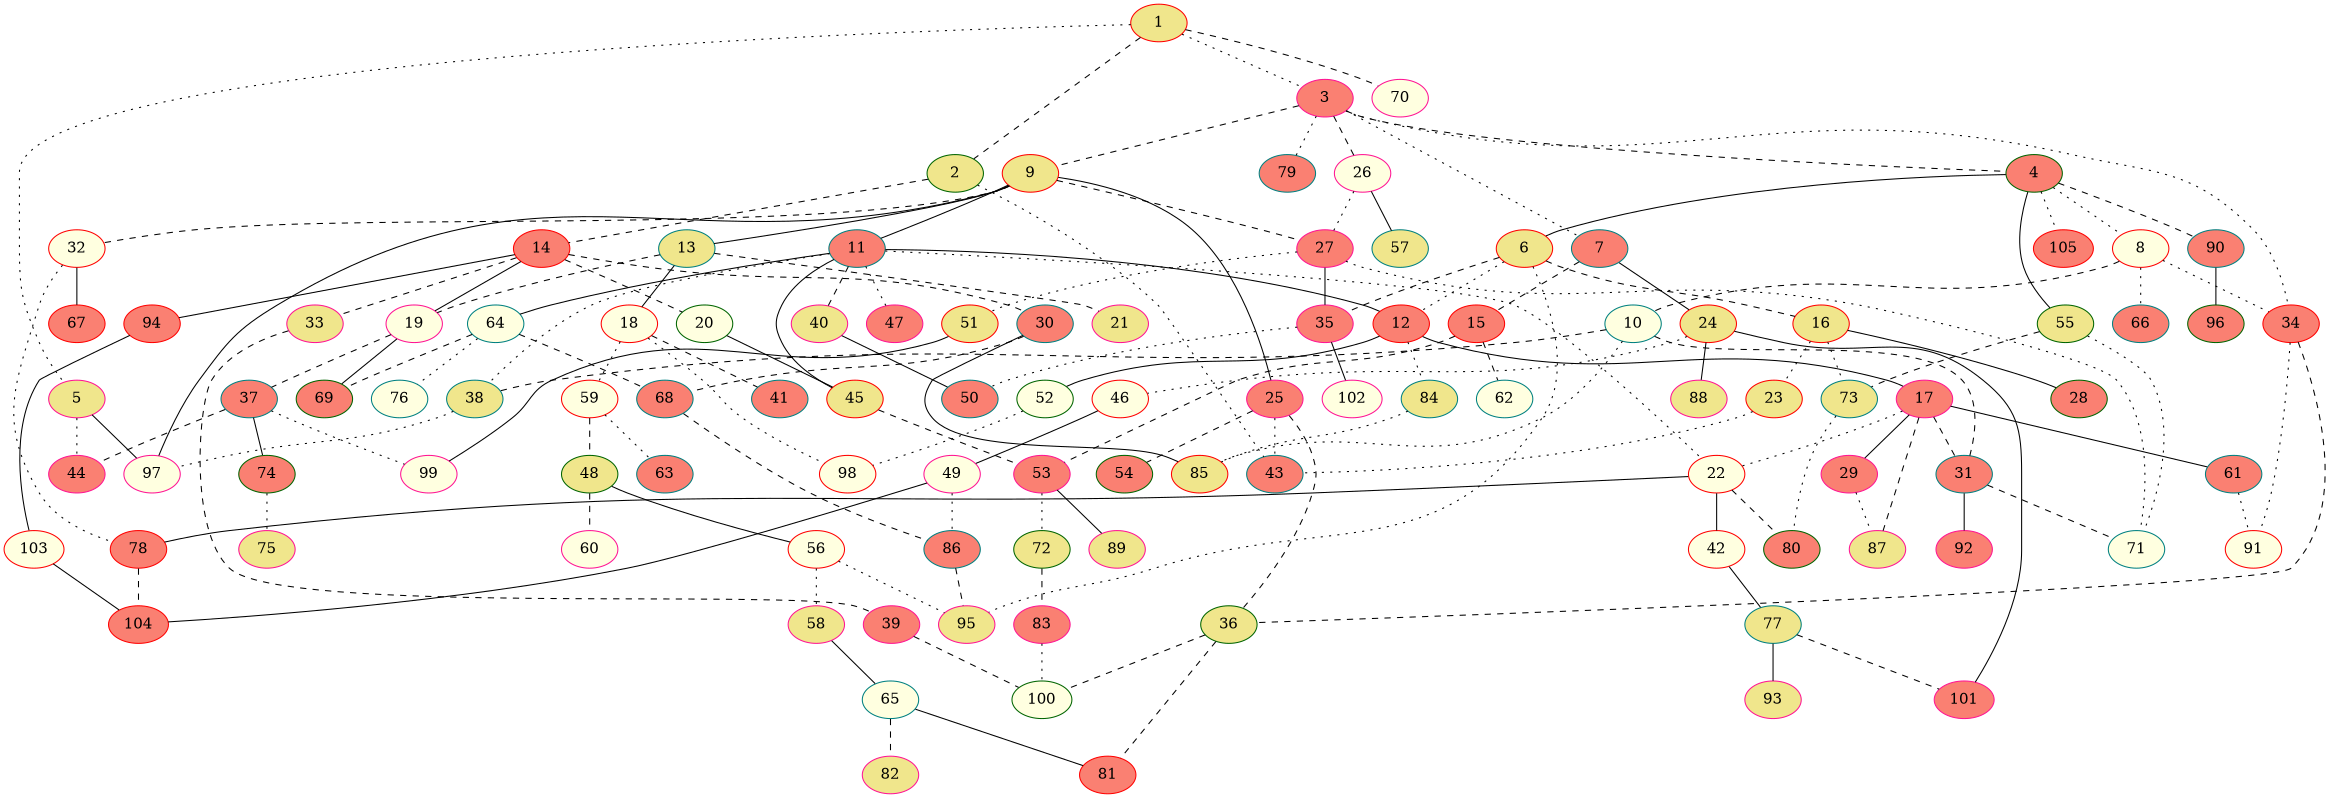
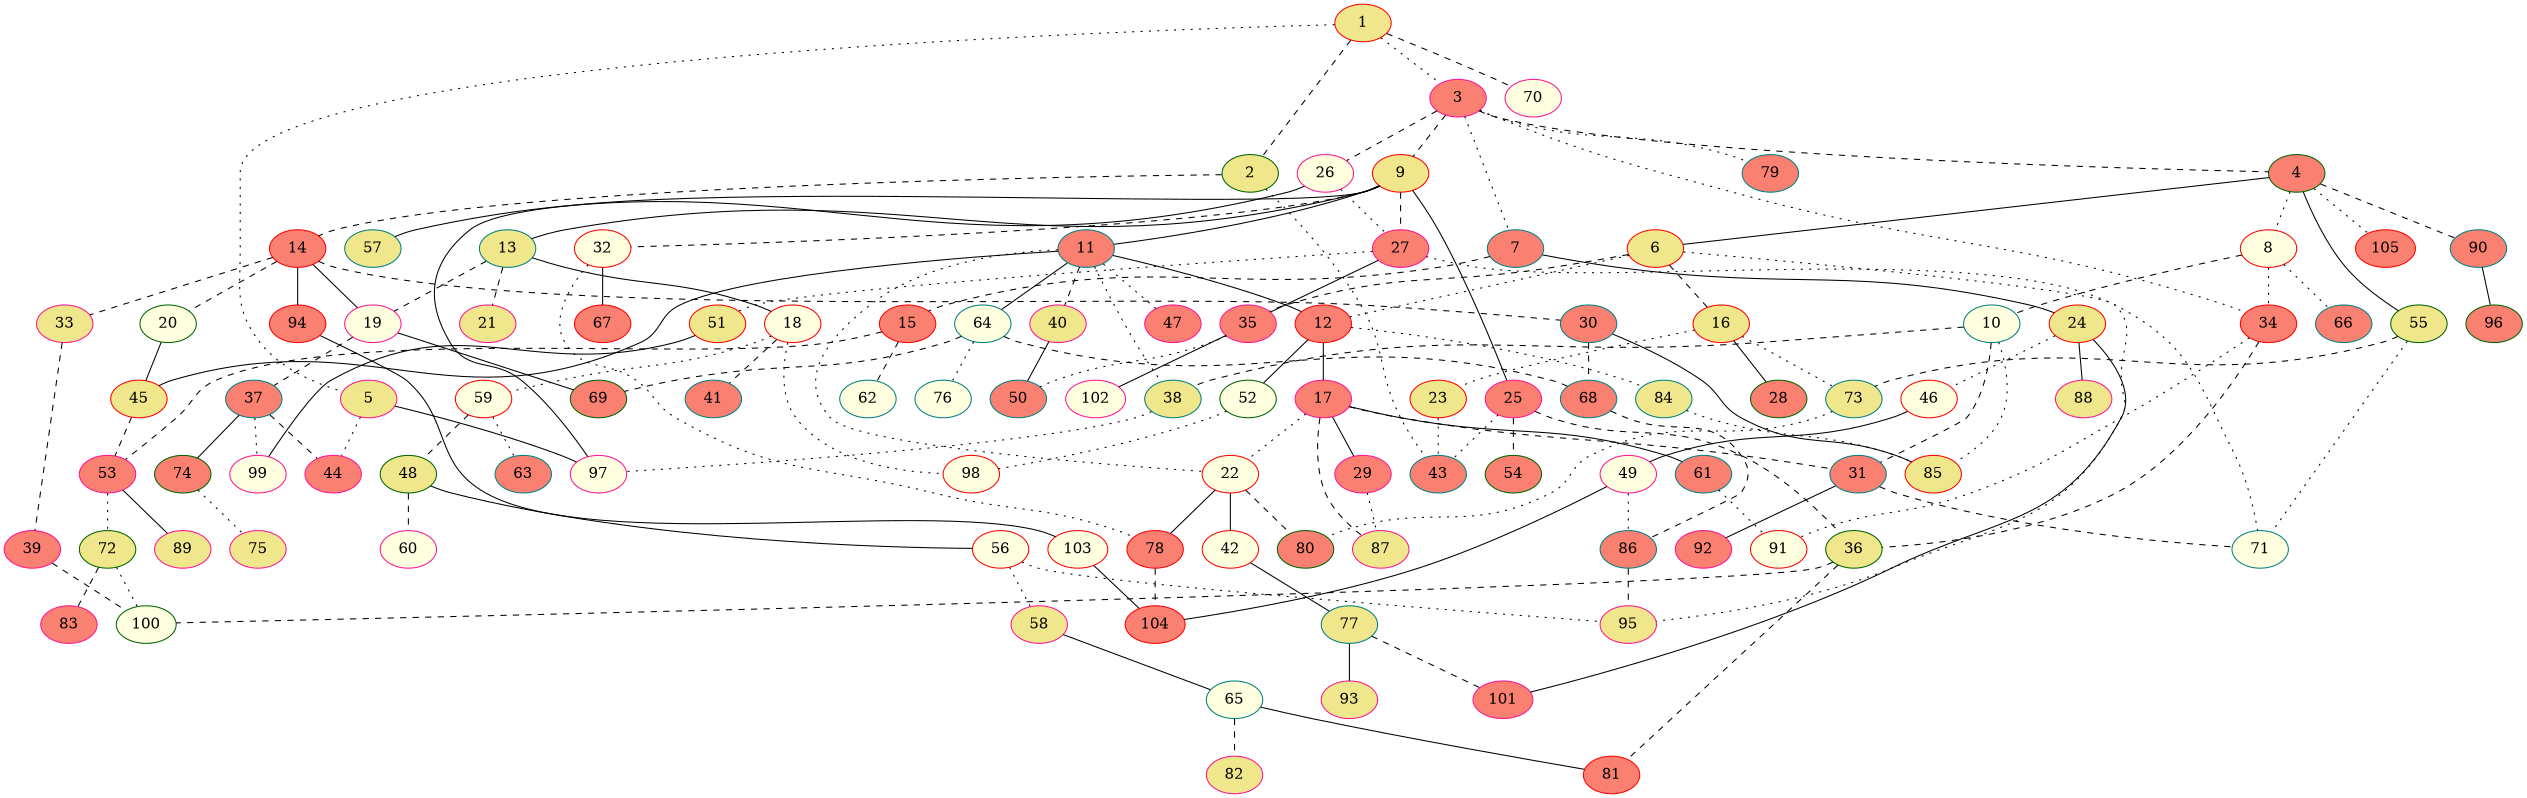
edge "83" -- "100": now "72" -- "100"
